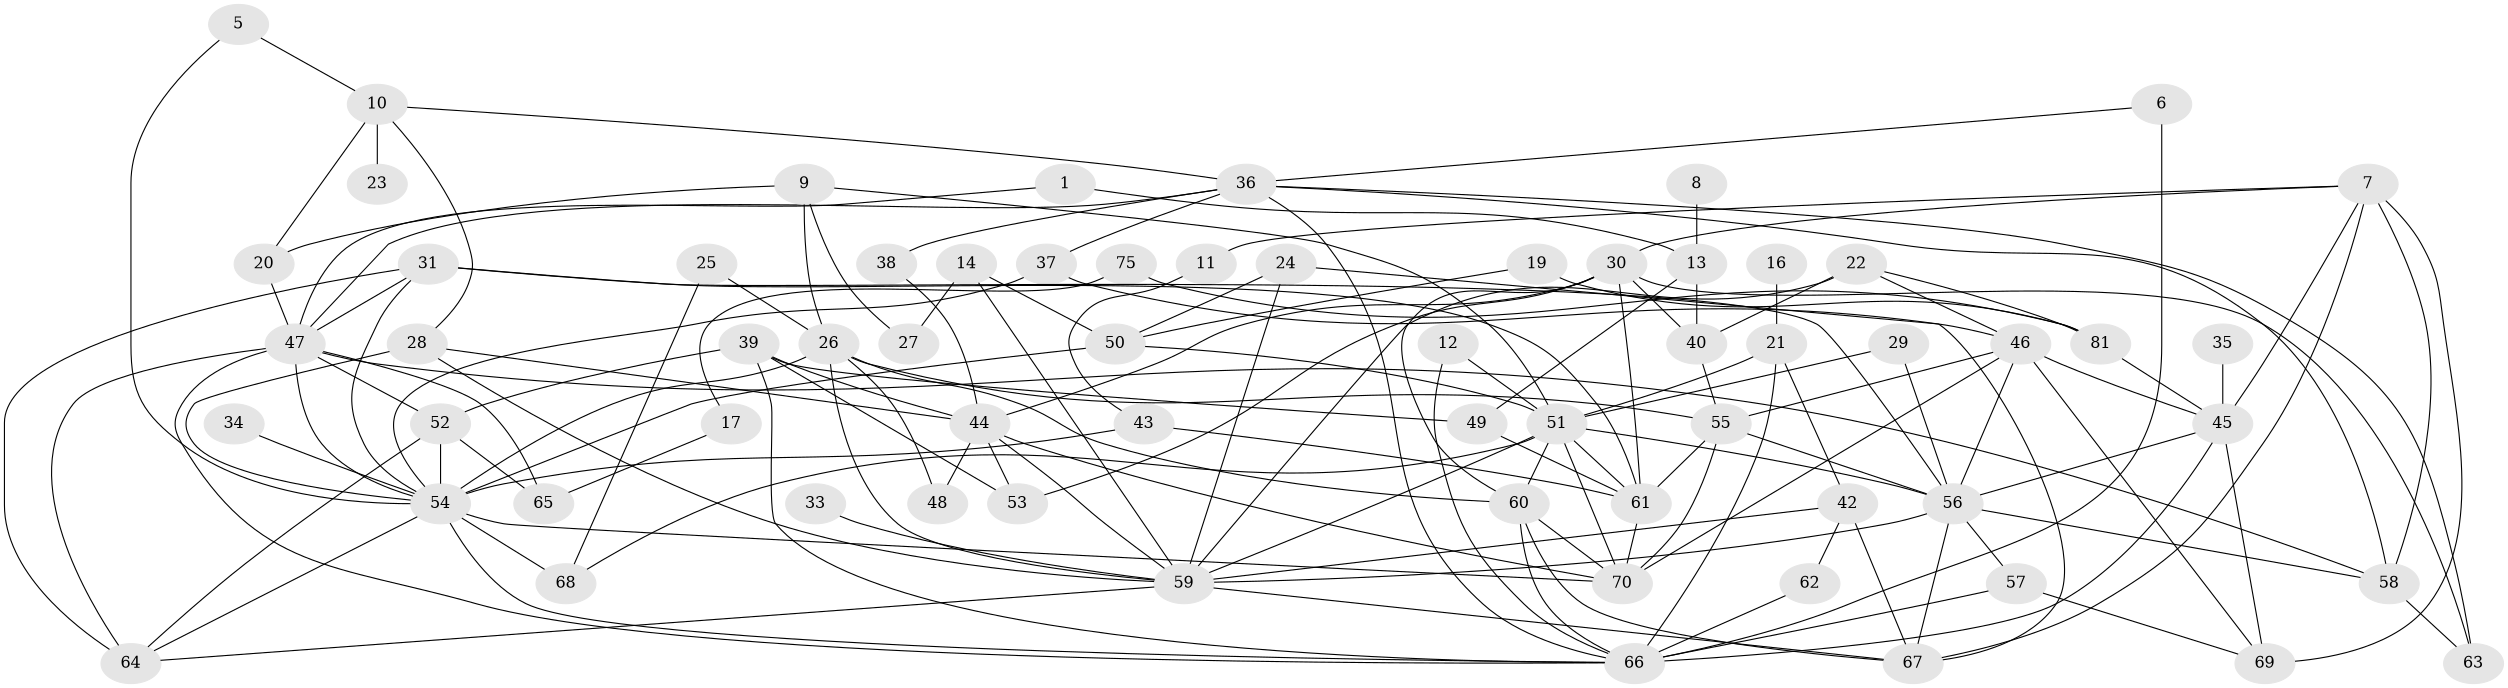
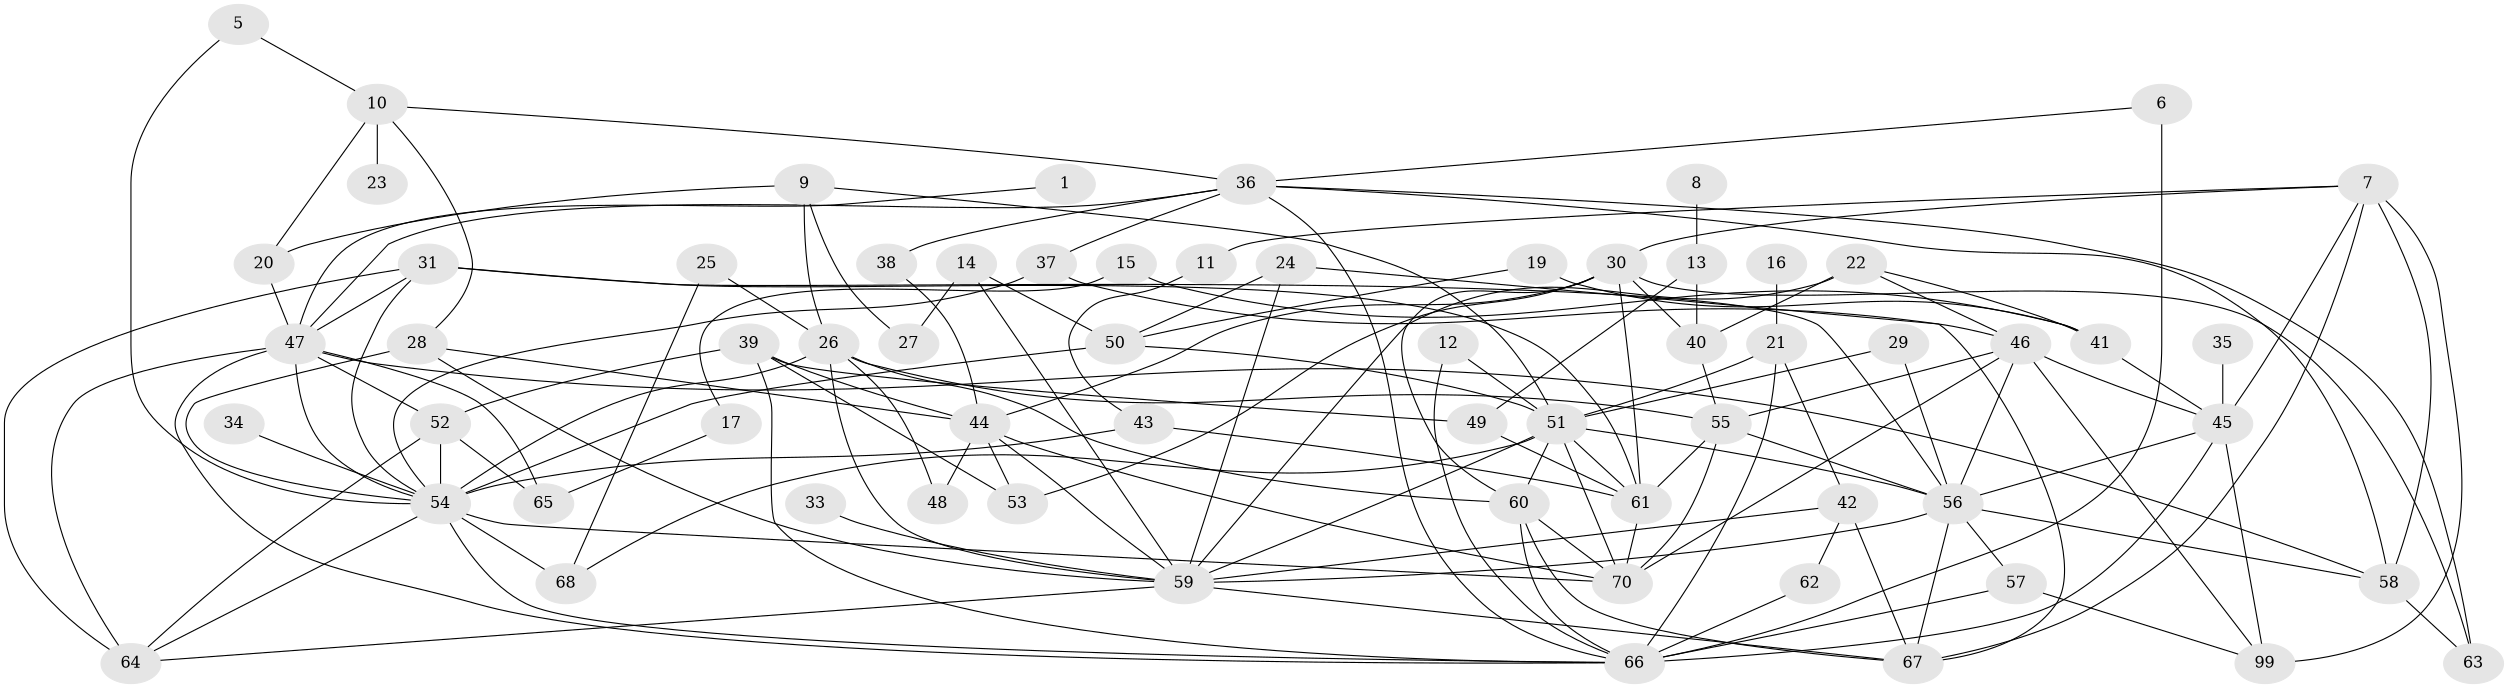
edge "1" -- "13": removed
node "75": label "75" -> "15"
node "81": label "81" -> "41"
node "69": label "69" -> "99"
